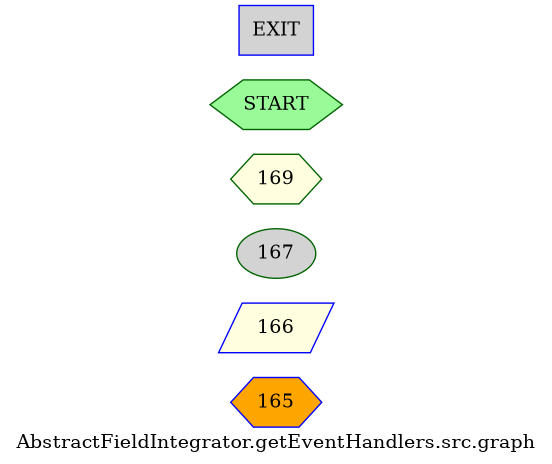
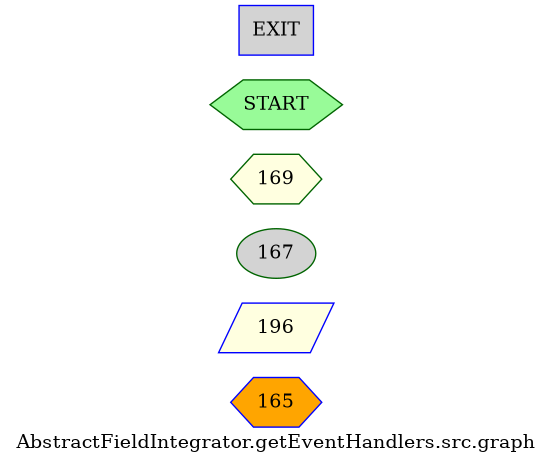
node "166": label "166" -> "196"
